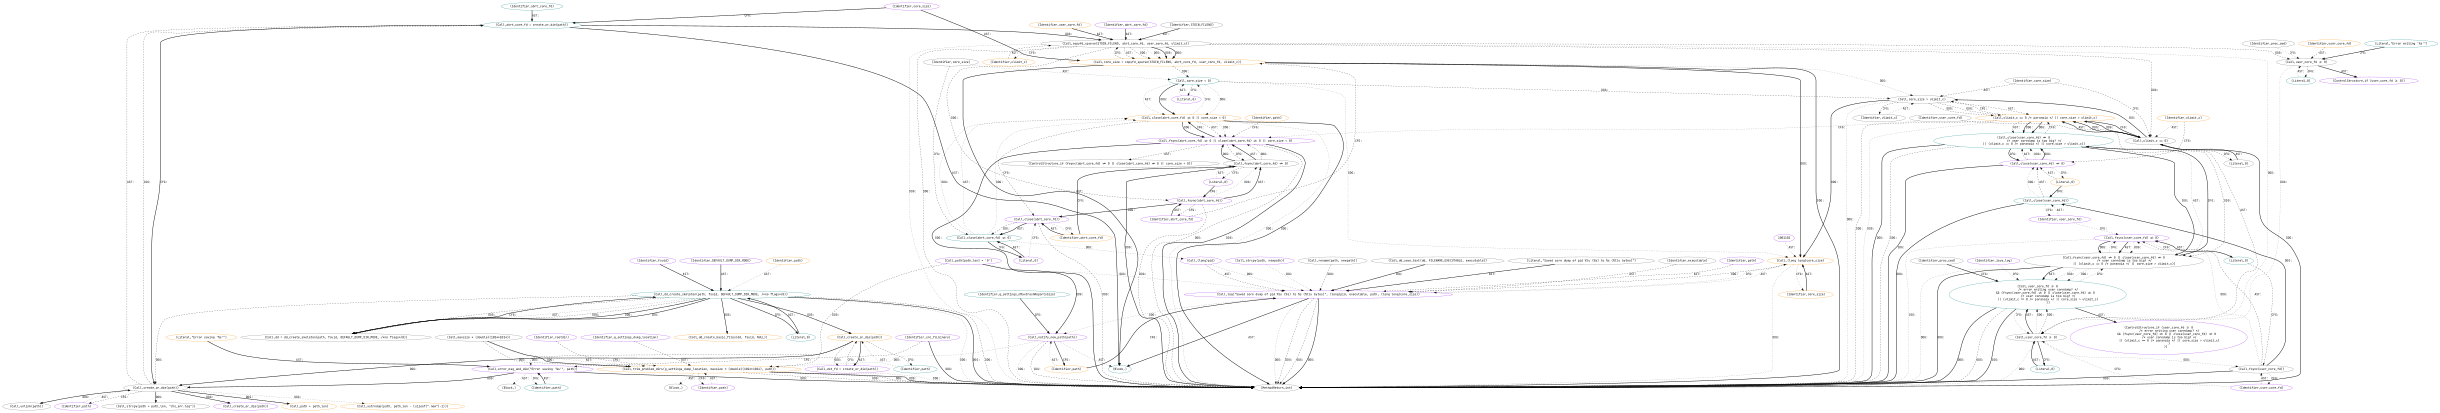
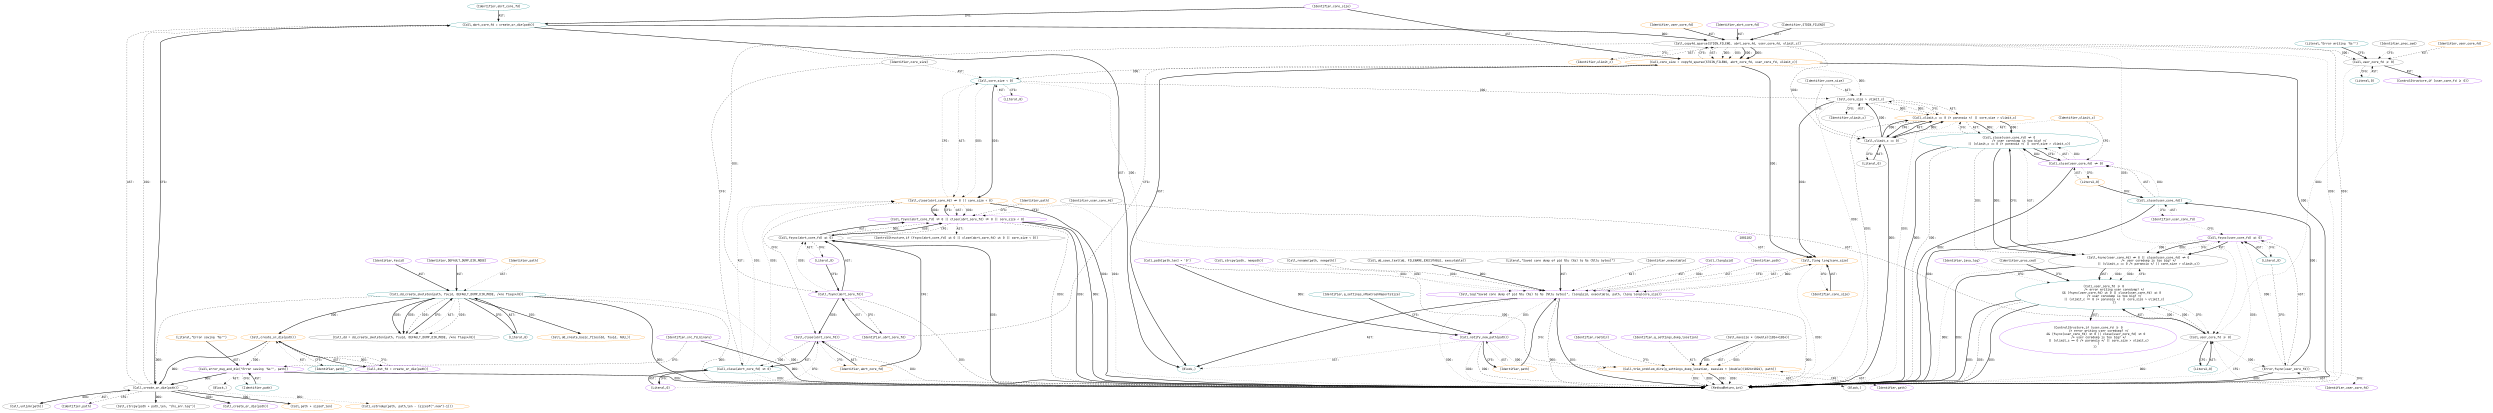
edge "(Call,close(abrt_core_fd) != 0)" -> "(Call,(long)pid)": now "(Call,close(abrt_core_fd) != 0)" -> "(MethodReturn,int)"
node "(Call,fsync(user_core_fd))": label "(Call,fsync(user_core_fd))" -> "(Error,fsync(user_core_fd))"
node "(Call,path + path_len)": label "(Call,path + path_len)" -> "(Call,path + sizeof_len)"
